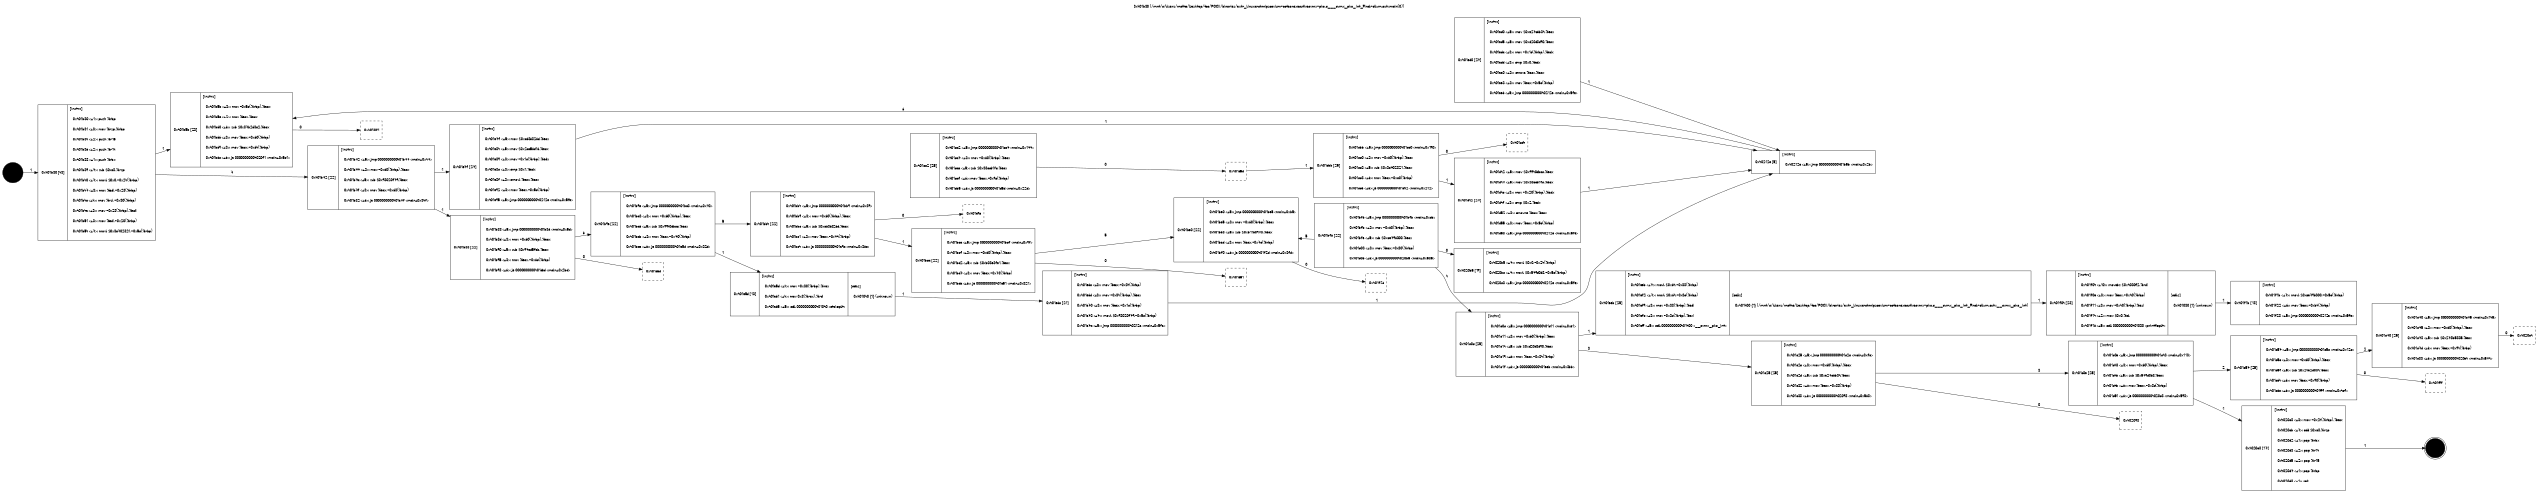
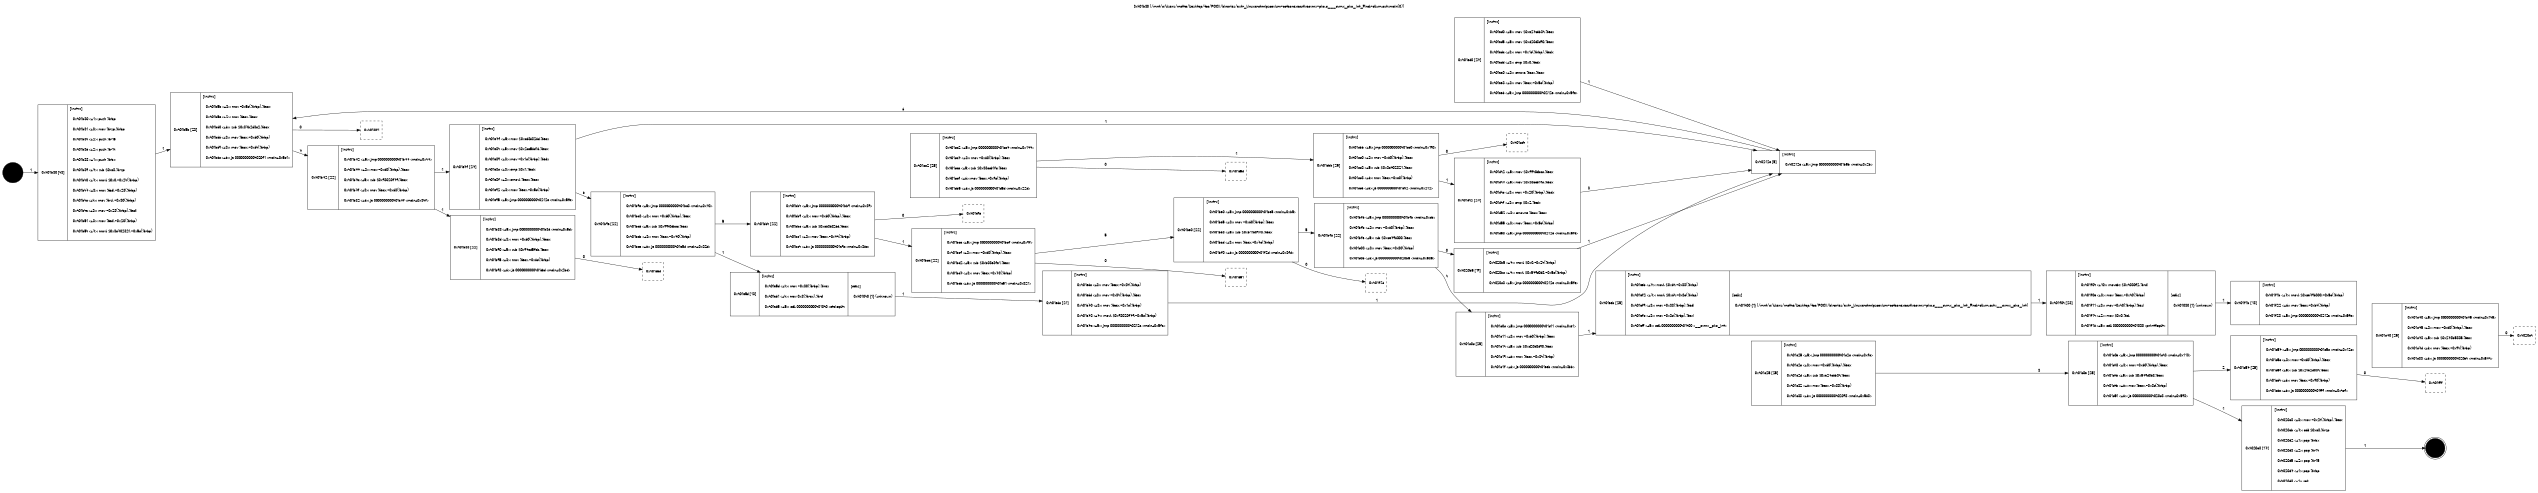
edge "0x401d5d" -> "0x401cbb [25]": now "0x401ca2 [25]" -> "0x401cbb [25]"
edge "0x401b30 [43]" -> "0x401b72 [22]": now "0x401b5b [23]" -> "0x401b72 [22]"
edge "0x401d42 [27]" -> "0x40212e [5]": label " 1" -> " 3"
edge "0x4020b5 [19]" -> "0x40212e [5]": added, label "1"
edge "0x401b88 [22]" -> "0x401b9e [22]": now "0x401e7f [27]" -> "0x401b9e [22]"
edge "0x401bf6 [22]" -> "0x401be0 [22]": reversed
edge "0x401c57 [25]" -> "0x401c70 [25]": removed, label "2"
edge "0x401c0c [25]" -> "0x401c25 [25]": removed, label "3"
node "0x402098": removed
